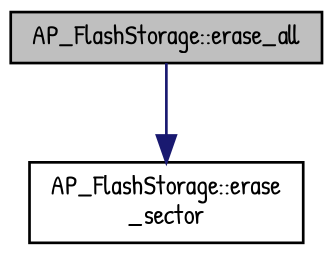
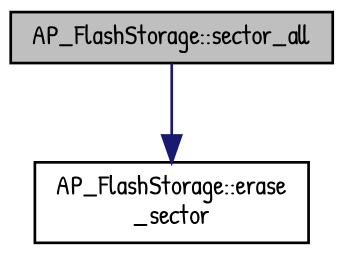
node "AP_FlashStorage::erase_all": label "AP_FlashStorage::erase_all" -> "AP_FlashStorage::sector_all"
